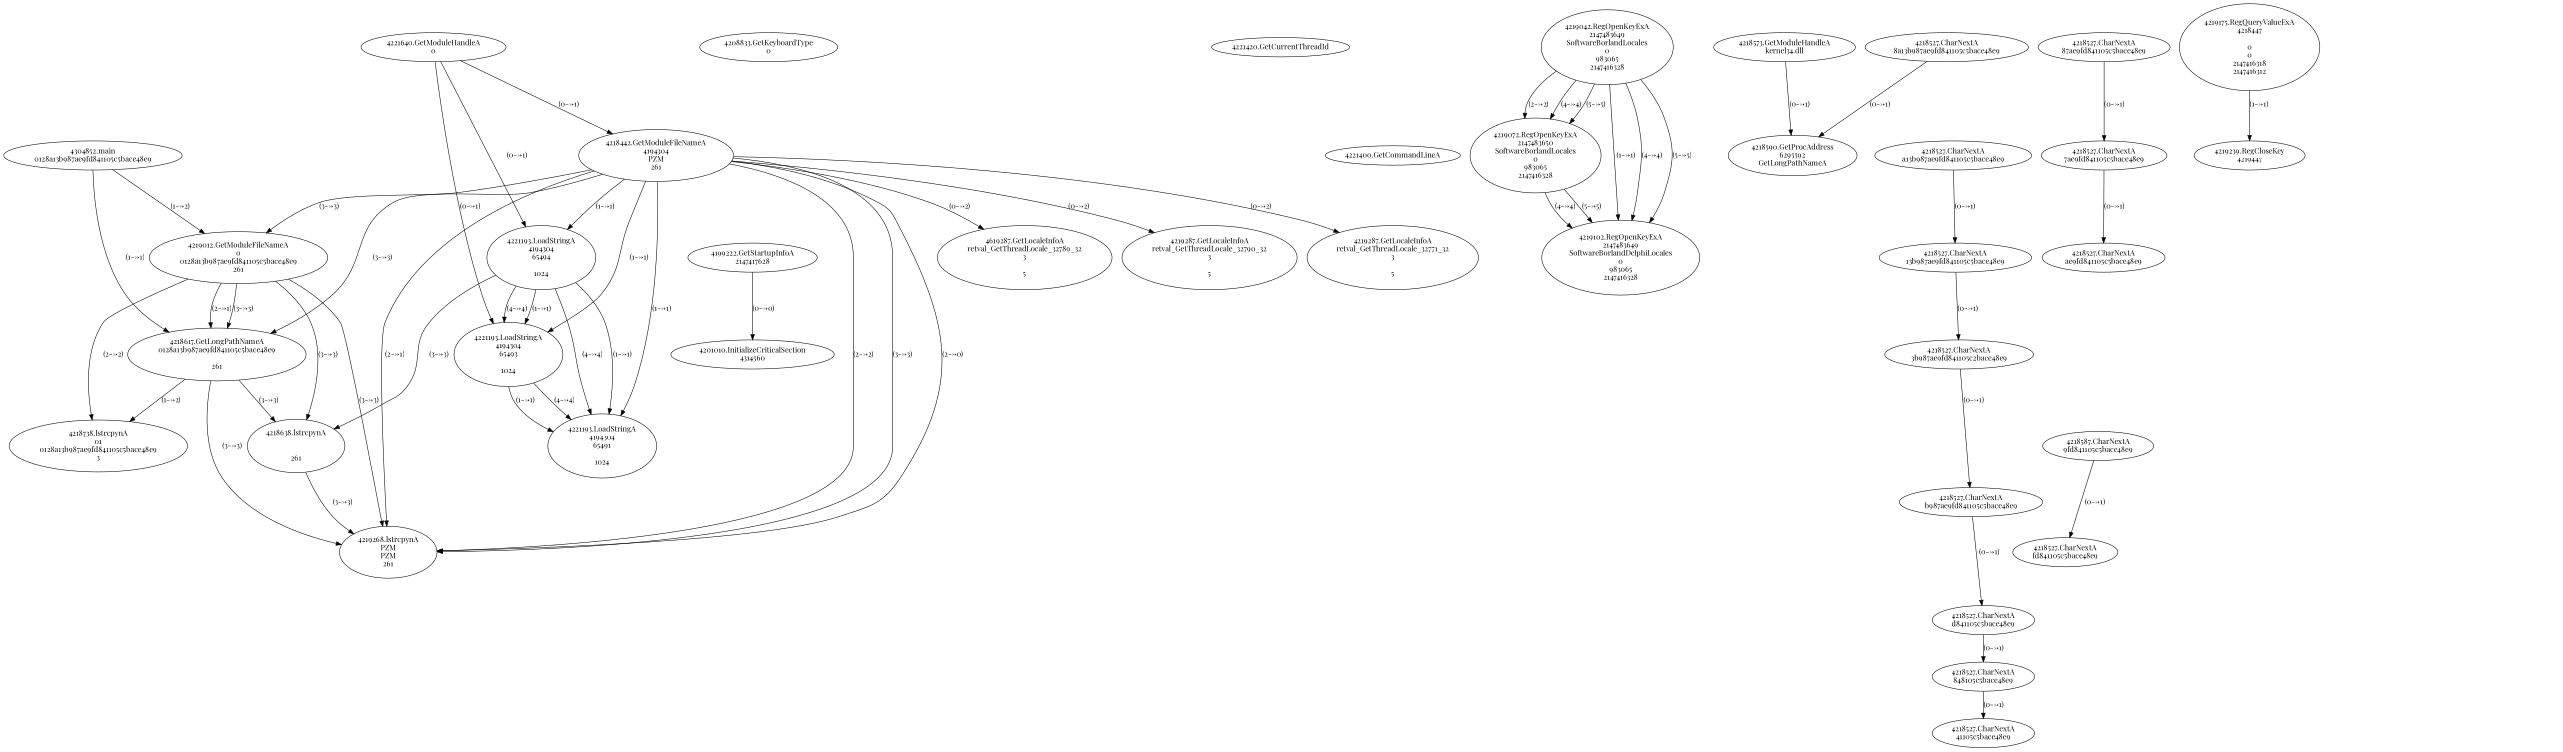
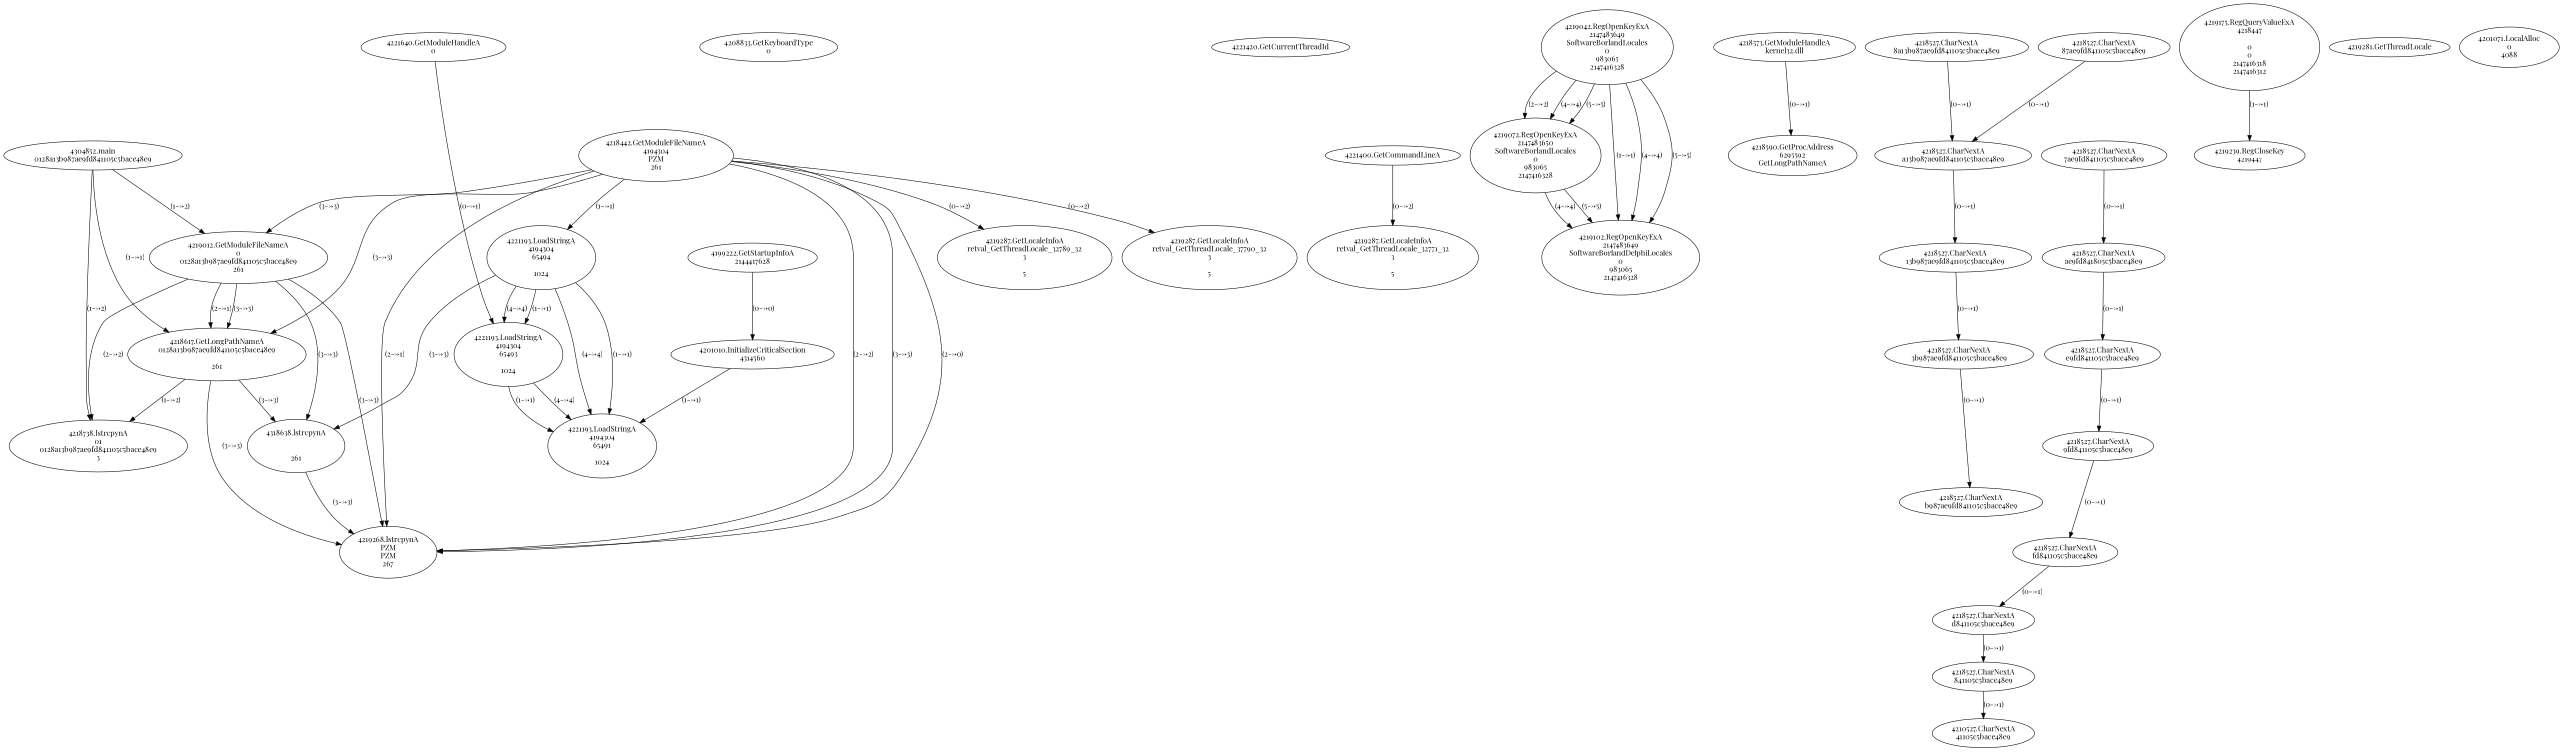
node "4218573.GetModuleHandleA kernel34.dll": label "4218573.GetModuleHandleA kernel34.dll" -> "4218573.GetModuleHandleA kernel32.dll"
node "4219281.GetThreadLocale": added
node "4201071.LocalAlloc 0 4088": added
edge "4221640.GetModuleHandleA 0" -> "4218442.GetModuleFileNameA 4194304 PZM 261": removed, label "(0-->1)"
edge "4218527.CharNextA 8a13b987ae9fd841105c5bace48e9" -> "4218590.GetProcAddress 6295592 GetLongPathNameA": now "4218527.CharNextA 8a13b987ae9fd841105c5bace48e9" -> "4218527.CharNextA a13b987ae9fd841105c5bace48e9"
edge "4218527.CharNextA 87ae9fd841105c5bace48e9" -> "4218527.CharNextA 7ae9fd841105c5bace48e9": now "4218527.CharNextA 87ae9fd841105c5bace48e9" -> "4218527.CharNextA a13b987ae9fd841105c5bace48e9"
edge "4221640.GetModuleHandleA 0" -> "4221193.LoadStringA 4194304 65494 1024": removed, label "(0-->1)"
edge "4218442.GetModuleFileNameA 4194304 PZM 261" -> "4219287.GetLocaleInfoA retval_GetThreadLocale_32771_32 3 5": now "4221400.GetCommandLineA" -> "4219287.GetLocaleInfoA retval_GetThreadLocale_32771_32 3 5"
node "4199222.GetStartupInfoA 2147417628": label "4199222.GetStartupInfoA 2147417628" -> "4199222.GetStartupInfoA 2144417628"
node "4619287.GetLocaleInfoA retval_GetThreadLocale_32789_32 3 5": label "4619287.GetLocaleInfoA retval_GetThreadLocale_32789_32 3 5" -> "4219287.GetLocaleInfoA retval_GetThreadLocale_32789_32 3 5"
node "4219287.GetLocaleInfoA retval_GetThreadLocale_32790_32 3 5": label "4219287.GetLocaleInfoA retval_GetThreadLocale_32790_32 3 5" -> "4219287.GetLocaleInfoA retval_GetThreadLocale_37790_32 3 5"
node "4218527.CharNextA ae9fd841105c5bace48e9": label "4218527.CharNextA ae9fd841105c5bace48e9" -> "4218527.CharNextA ae9fd841805c5bace48e9"
edge "4218442.GetModuleFileNameA 4194304 PZM 261" -> "4221193.LoadStringA 4194304 65493 1024": removed, label "(1-->1)"
edge "4304852.main 0128a13b987ae9fd841105c5bace48e9" -> "4218738.lstrcpynA 01 0128a13b987ae9fd841105c5bace48e9 3": added, label "(1-->2)"
edge "4218442.GetModuleFileNameA 4194304 PZM 261" -> "4221193.LoadStringA 4194304 65491 1024": now "4201010.InitializeCriticalSection 4314560" -> "4221193.LoadStringA 4194304 65491 1024"
node "4218527.CharNextA 3b987ae9fd841105c2bace48e9": label "4218527.CharNextA 3b987ae9fd841105c2bace48e9" -> "4218527.CharNextA 3b987ae9fd841105c5bace48e9"
node "4218527.CharNextA e9fd841105c5bace48e9": added
node "4218638.lstrcpynA 261": label "4218638.lstrcpynA 261" -> "4318638.lstrcpynA 261"
node "4218587.CharNextA 9fd841105c5bace48e9": label "4218587.CharNextA 9fd841105c5bace48e9" -> "4218527.CharNextA 9fd841105c5bace48e9"
node "4219268.lstrcpynA PZM PZM 261": label "4219268.lstrcpynA PZM PZM 261" -> "4219268.lstrcpynA PZM PZM 267"
edge "4218527.CharNextA b987ae9fd841105c5bace48e9" -> "4218527.CharNextA d841105c5bace48e9": now "4218527.CharNextA fd841105c5bace48e9" -> "4218527.CharNextA d841105c5bace48e9"
node "4218527.CharNextA 848105c5bace48e9": label "4218527.CharNextA 848105c5bace48e9" -> "4218527.CharNextA 841105c5bace48e9"
node "4218527.CharNextA 41105c5bace48e9": label "4218527.CharNextA 41105c5bace48e9" -> "4210527.CharNextA 41105c5bace48e9"
